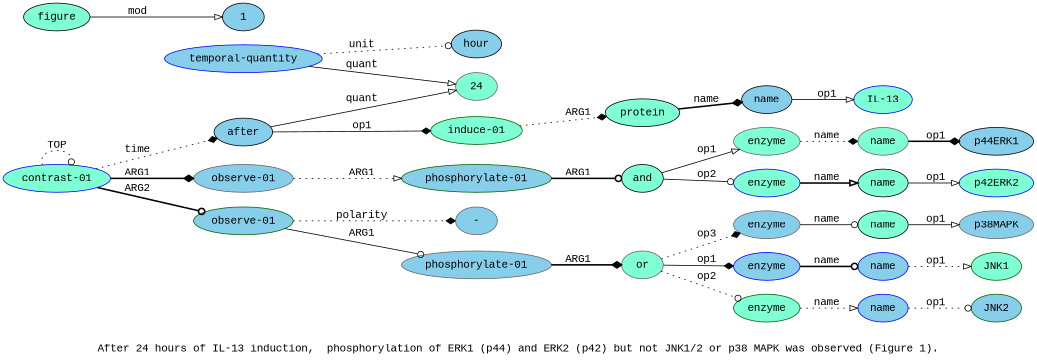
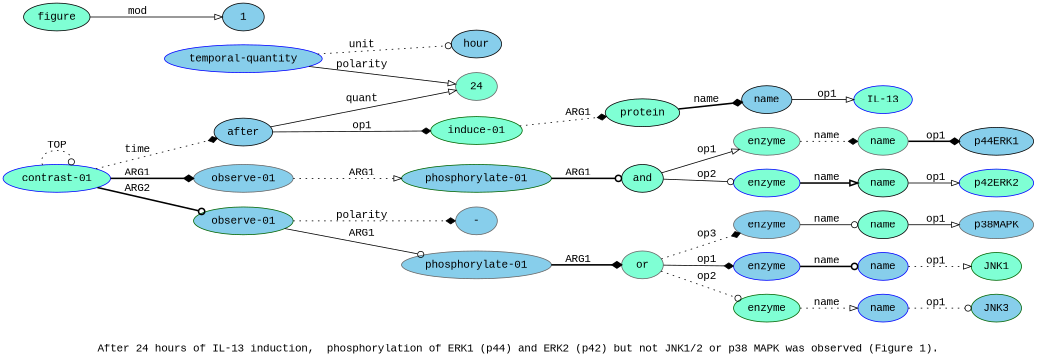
edge "temporal-quantity" -> "24": label "quant" -> "polarity"
node "JNK2": label "JNK2" -> "JNK3"
